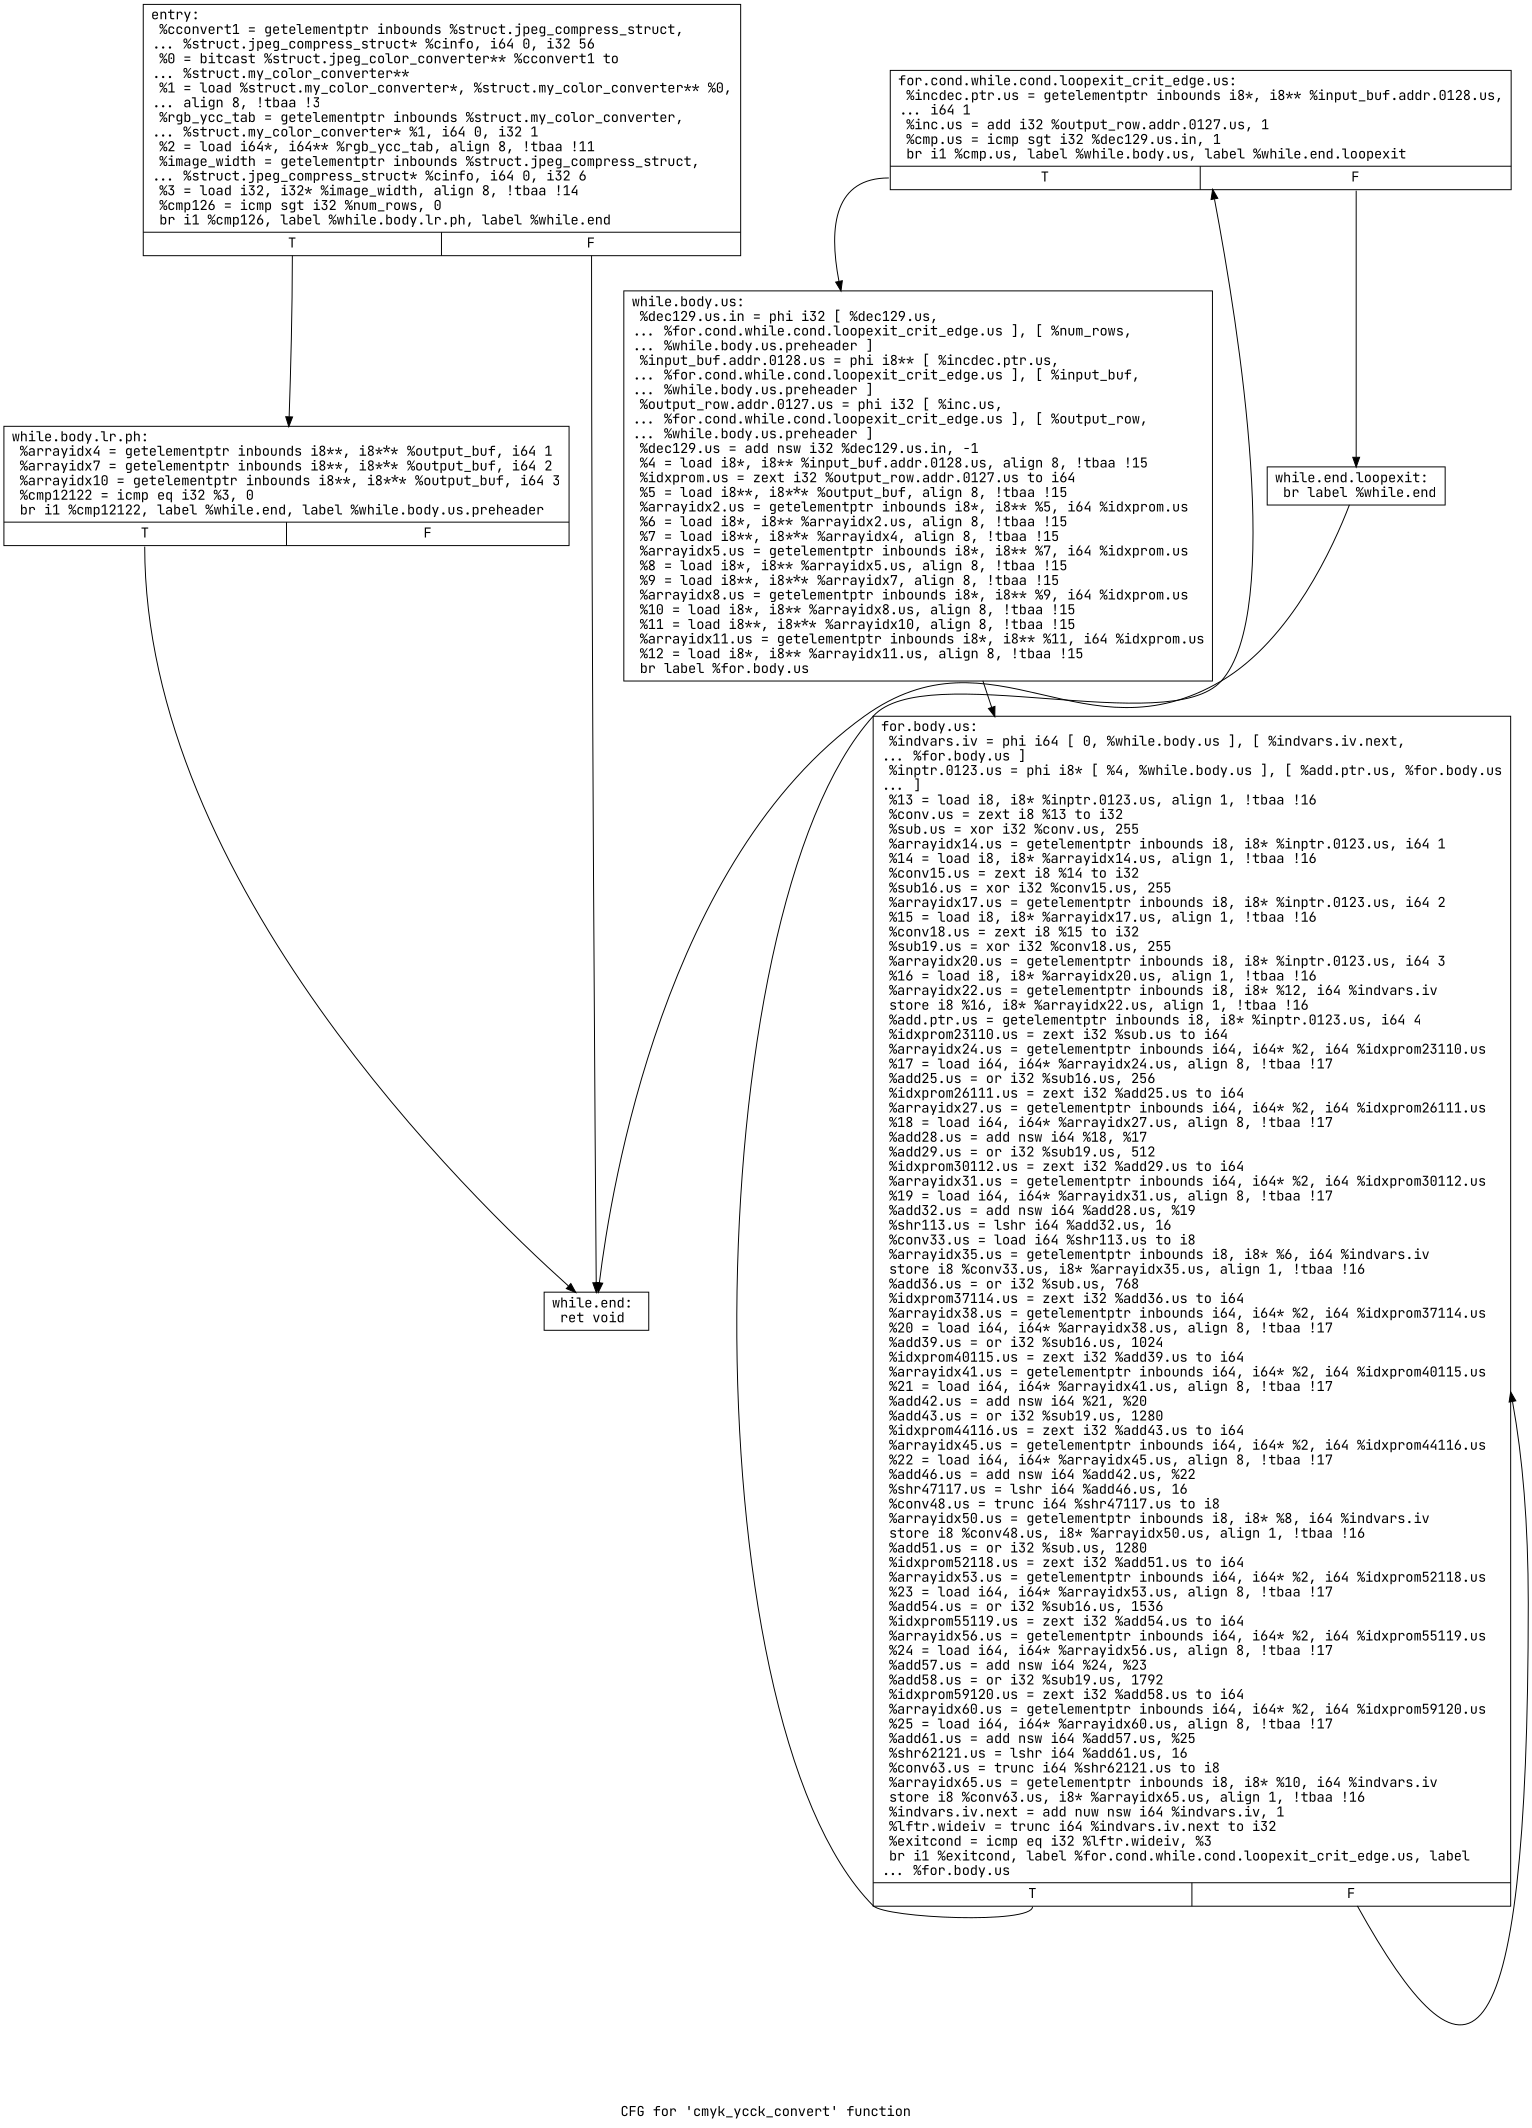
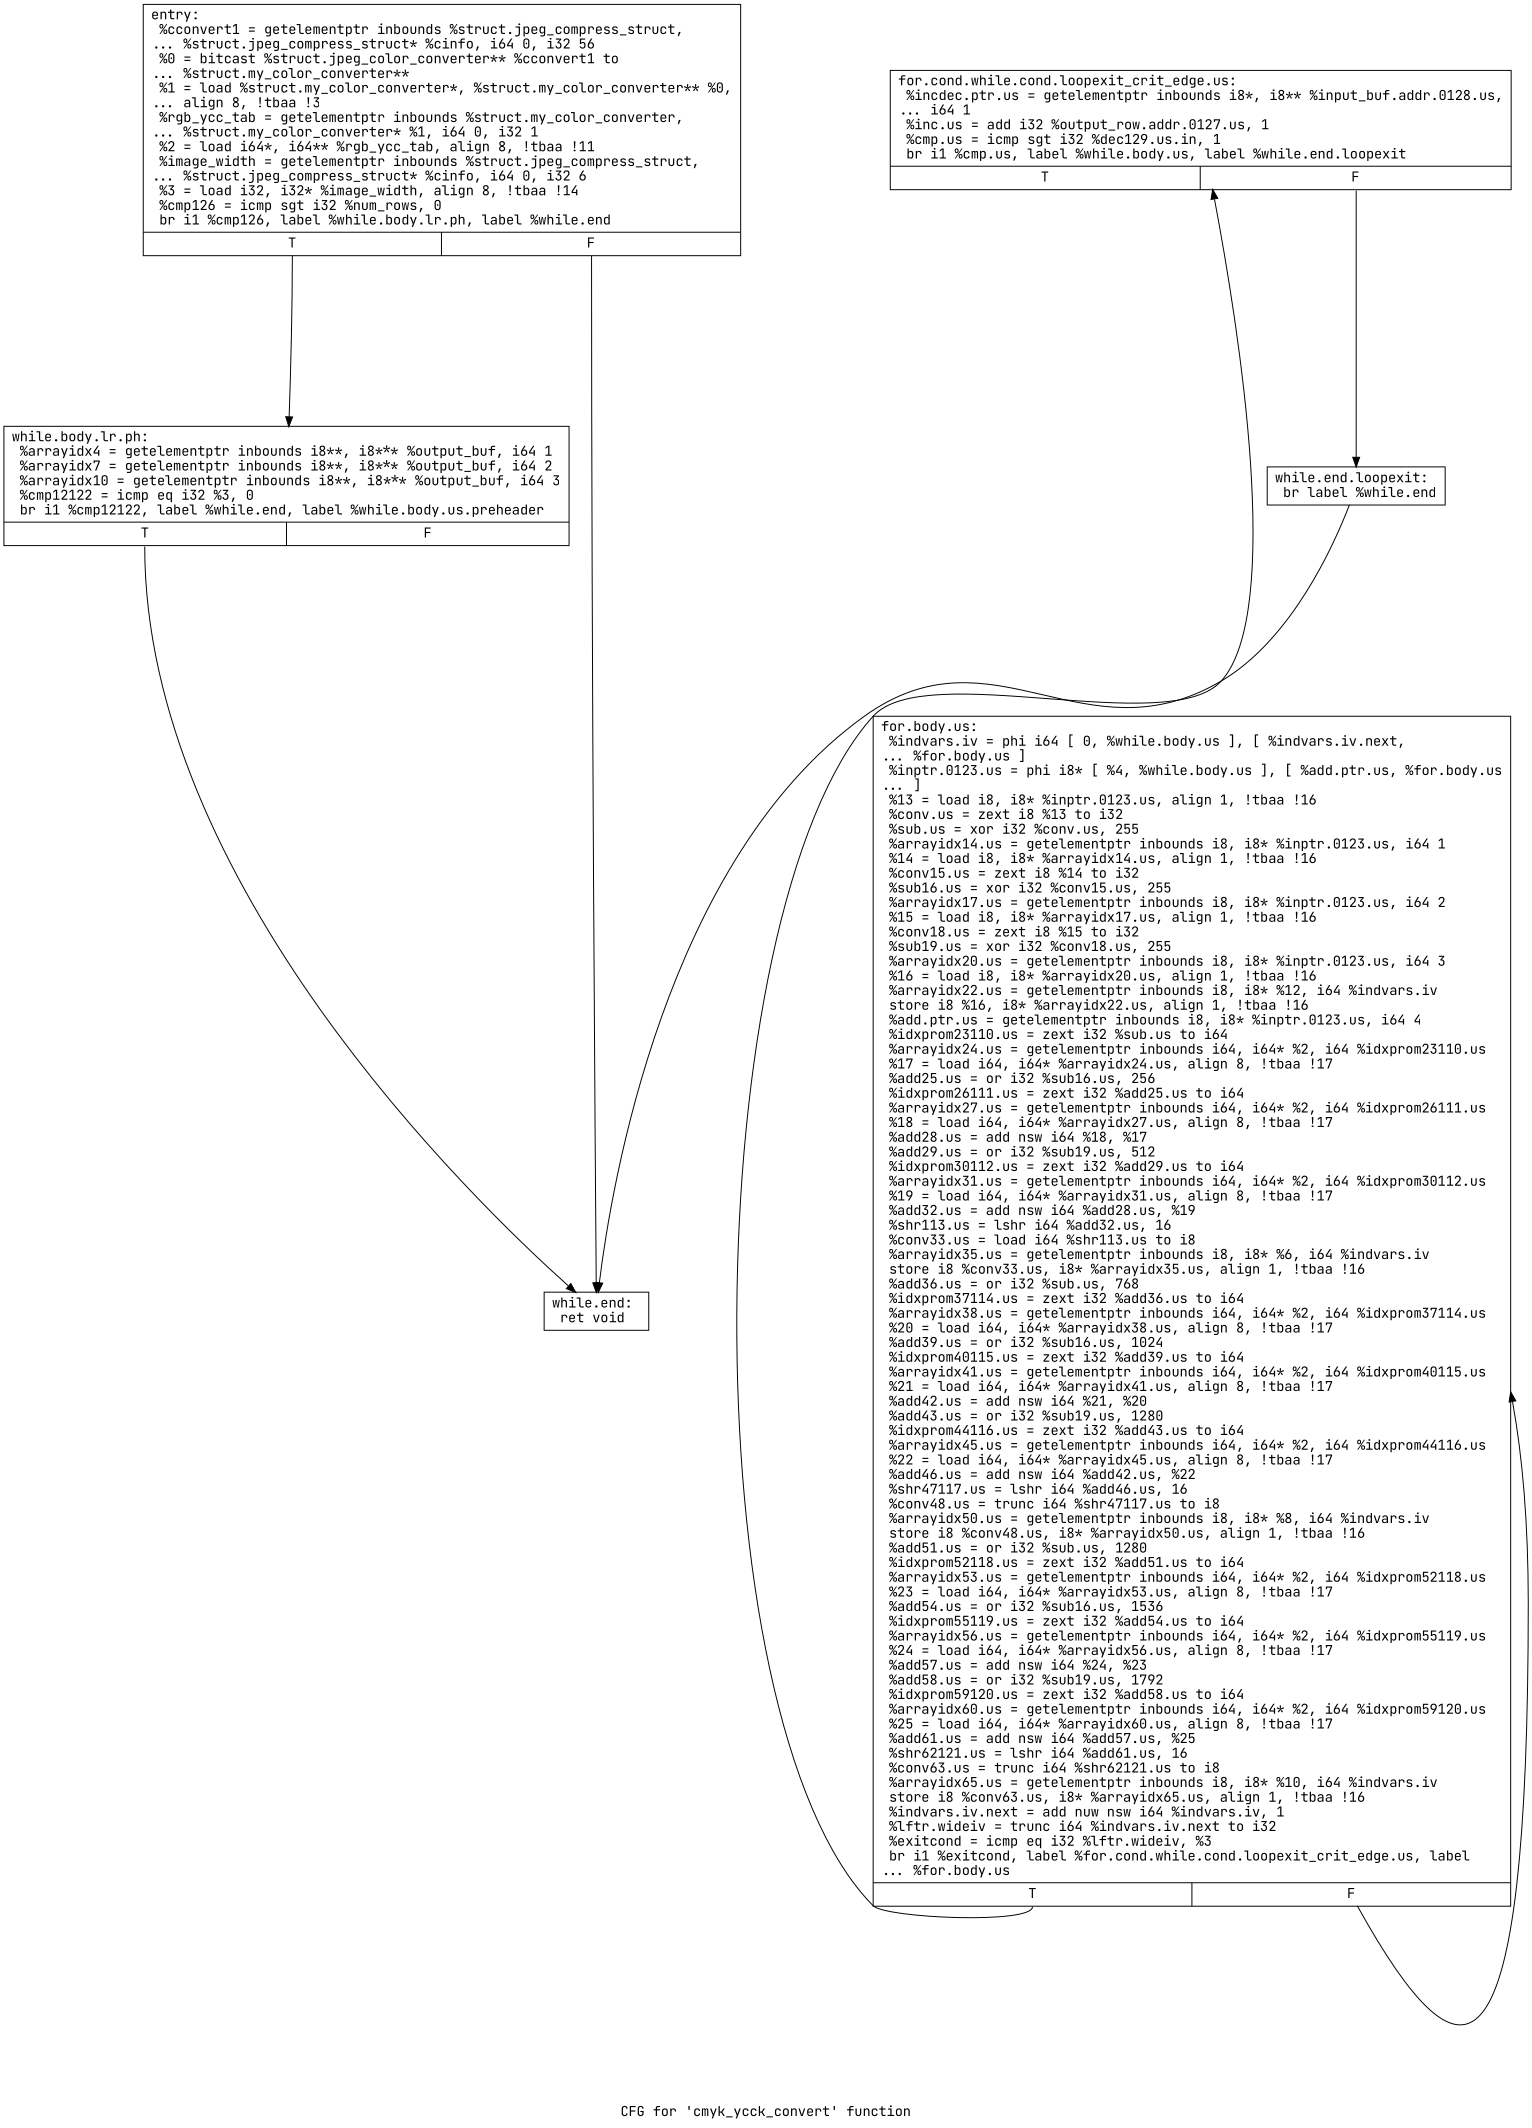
node "while.body.us:": removed
